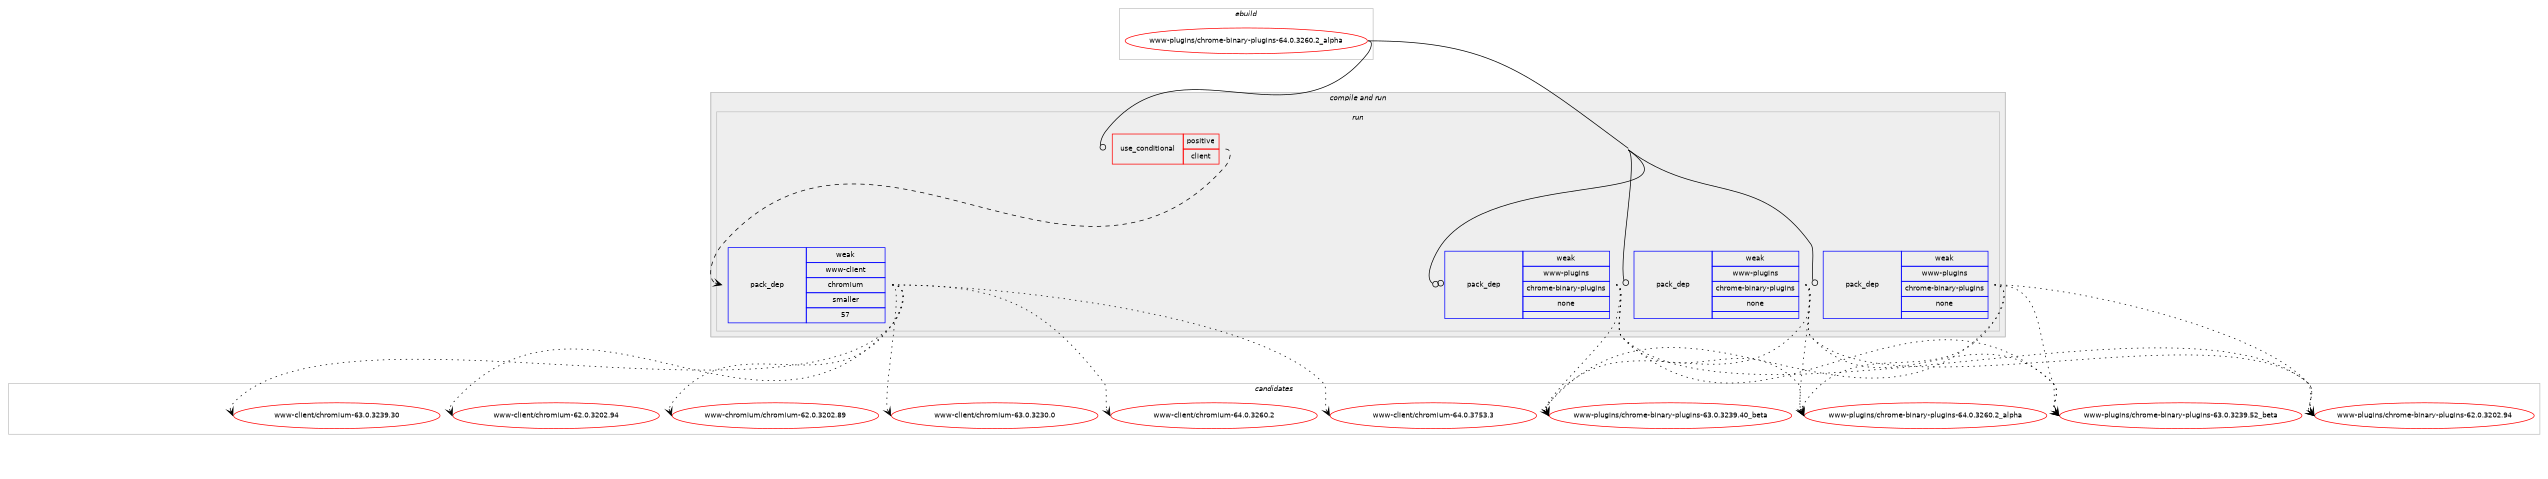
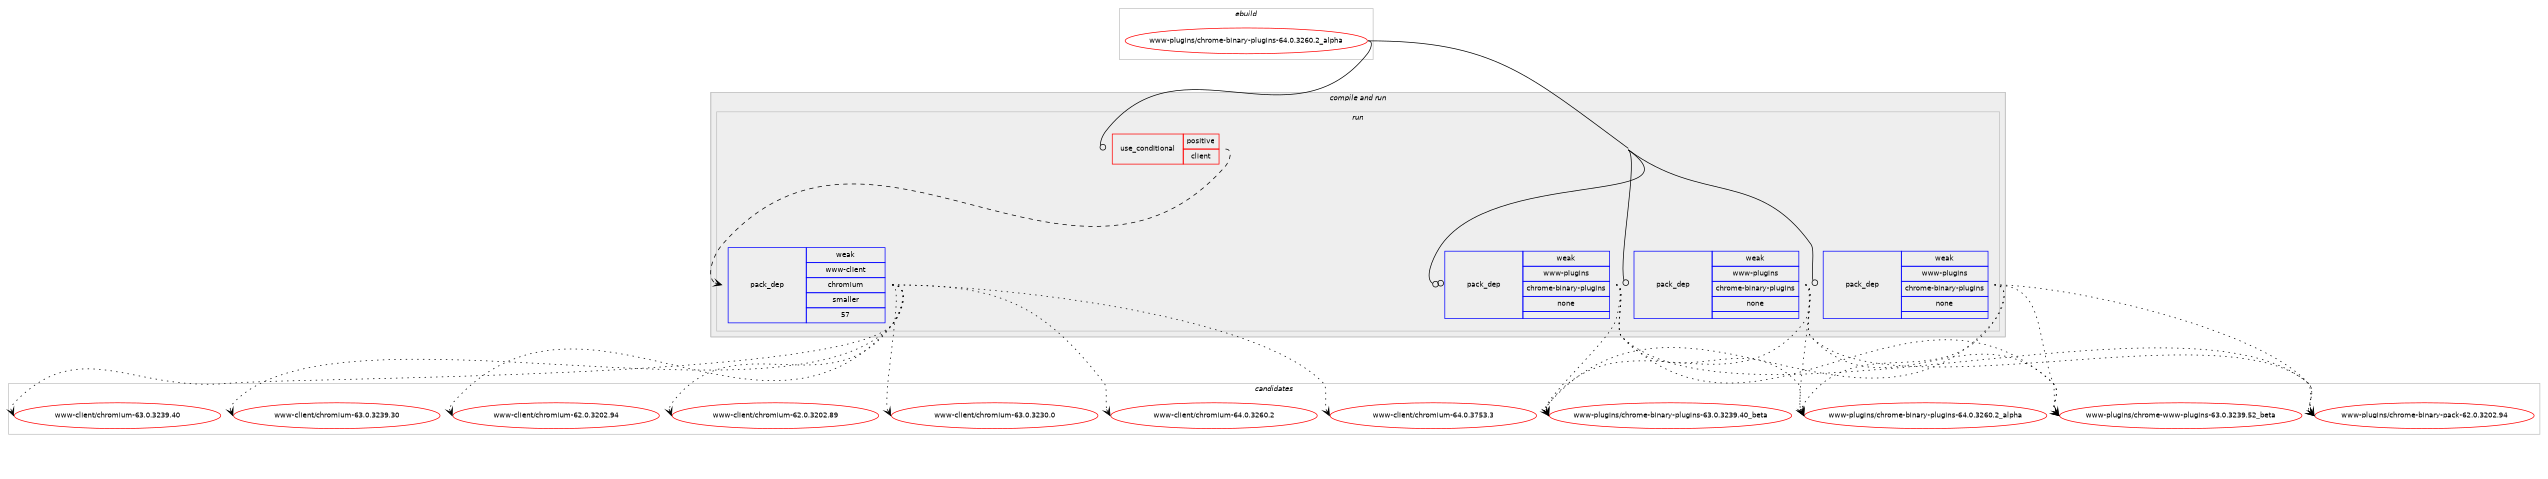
node "www-client/chromium-63.0.3239.40": added
node "www-chromium/chromium-62.0.3202.89": label "www-chromium/chromium-62.0.3202.89" -> "www-client/chromium-62.0.3202.89"
node "www-plugins/chrome-binary-plugins-63.0.3239.52_beta": label "www-plugins/chrome-binary-plugins-63.0.3239.52_beta" -> "www-plugins/chrome-www-plugins-63.0.3239.52_beta"
node "www-plugins/chrome-binary-plugins-62.0.3202.94": label "www-plugins/chrome-binary-plugins-62.0.3202.94" -> "www-plugins/chrome-binary-pack-62.0.3202.94"
